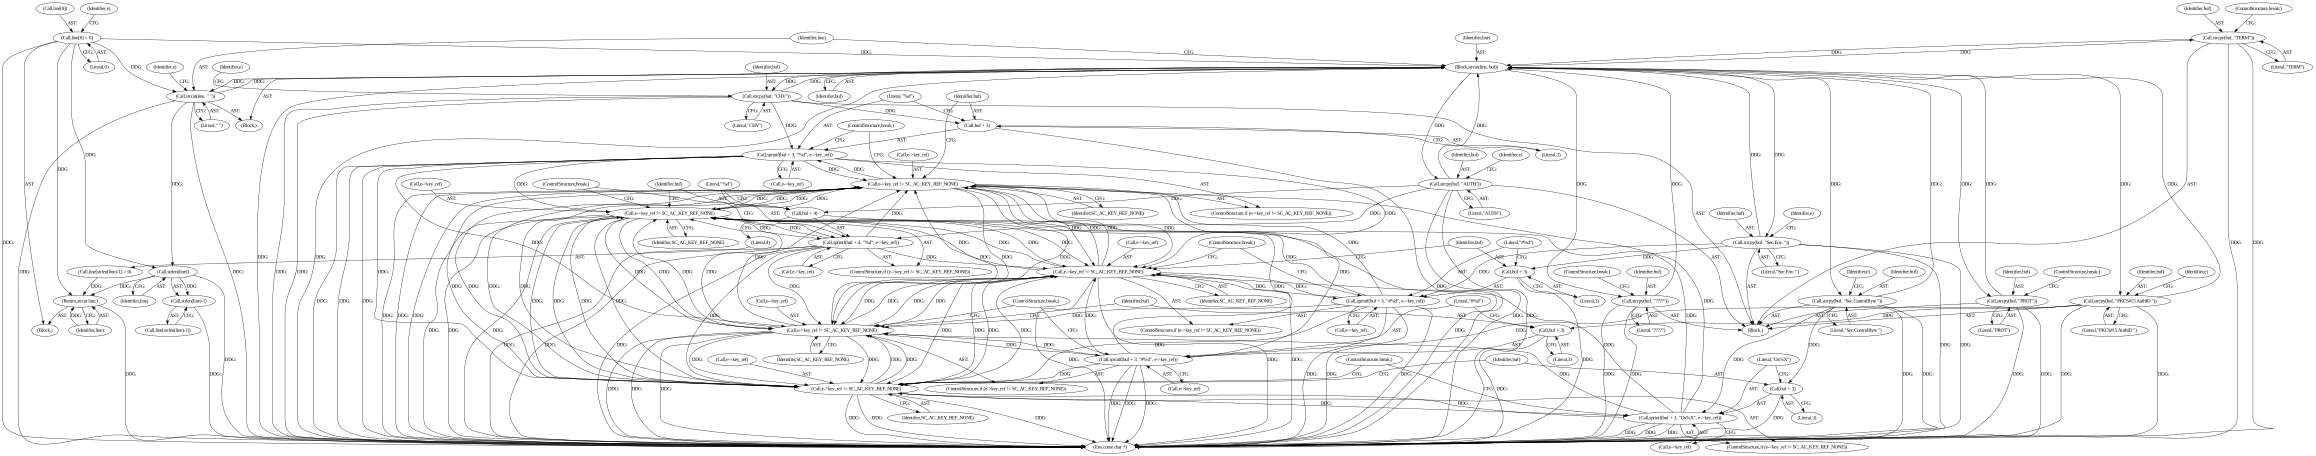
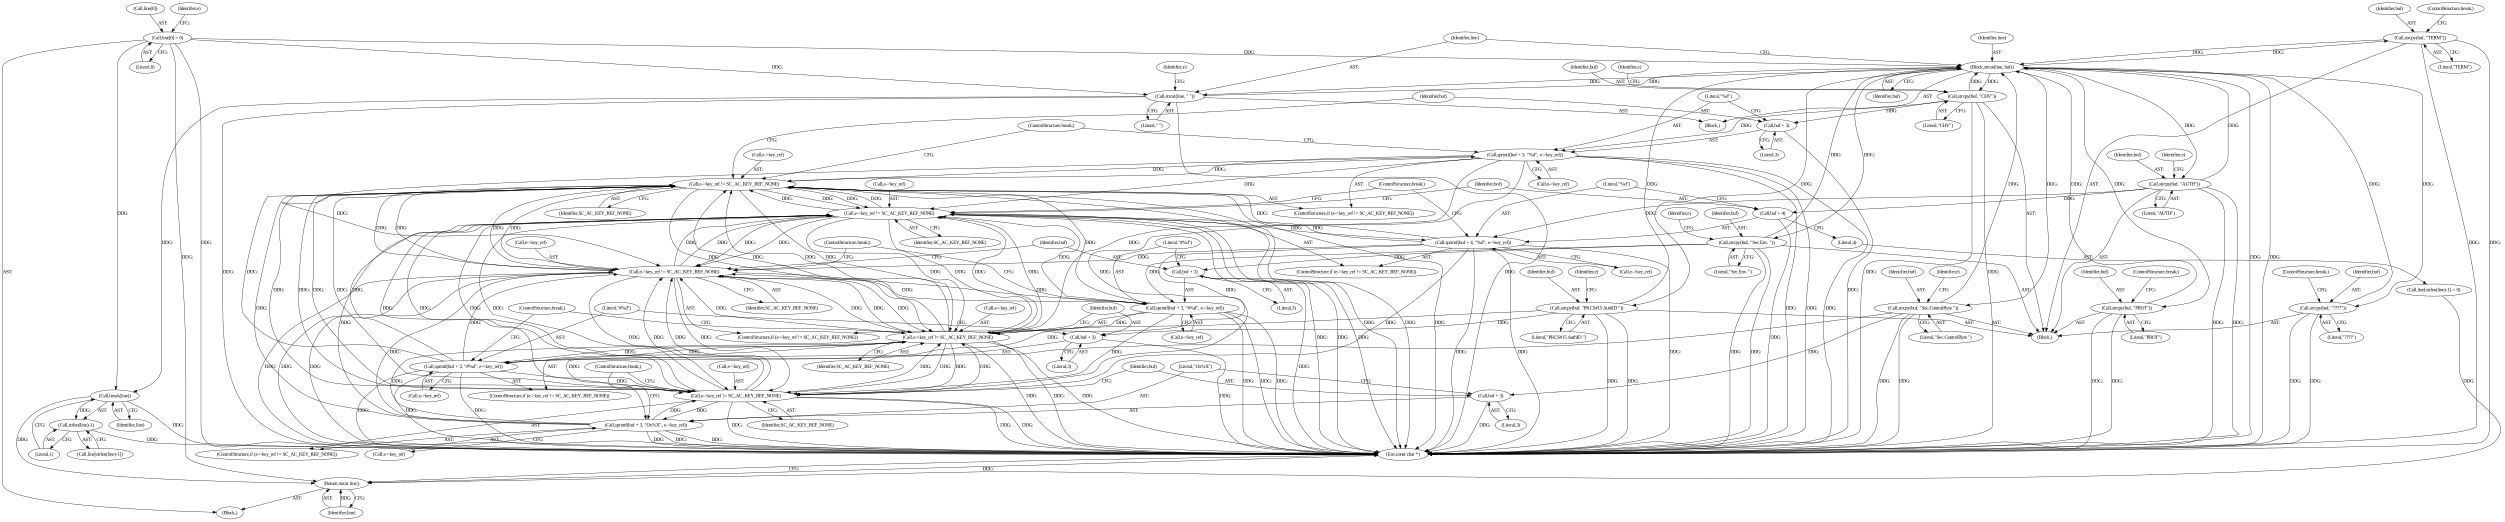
node "(Call,strlen(line))": label "(Call,strlen(line))" -> "(Call,break(line))"
node "(Literal,1)": added
edge "(Env,const char *)" -> "(Return,strcat line;)": added, label "CFG:"
